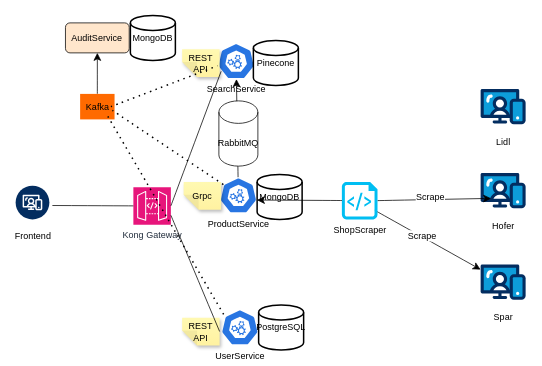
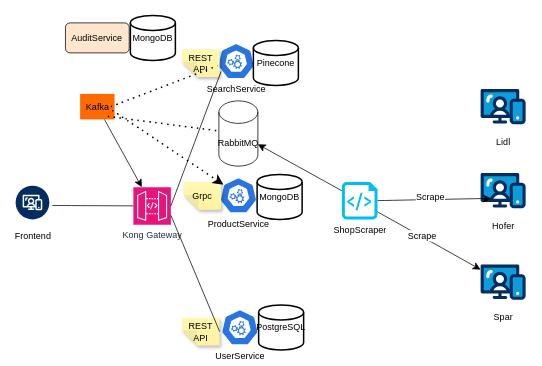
edge "Kafka" -> "AuditService": now "Kafka" -> "Kong Gateway"
edge "ProductService" -> "SearchService": removed
edge "Kafka" -- "UserService": now "Kafka" -- "RabbitMQ"
edge "Kafka" -- "ProductService": arrowhead none -> classic
edge "ShopScraper" -> "ProductService": now "ShopScraper" -> "RabbitMQ"
